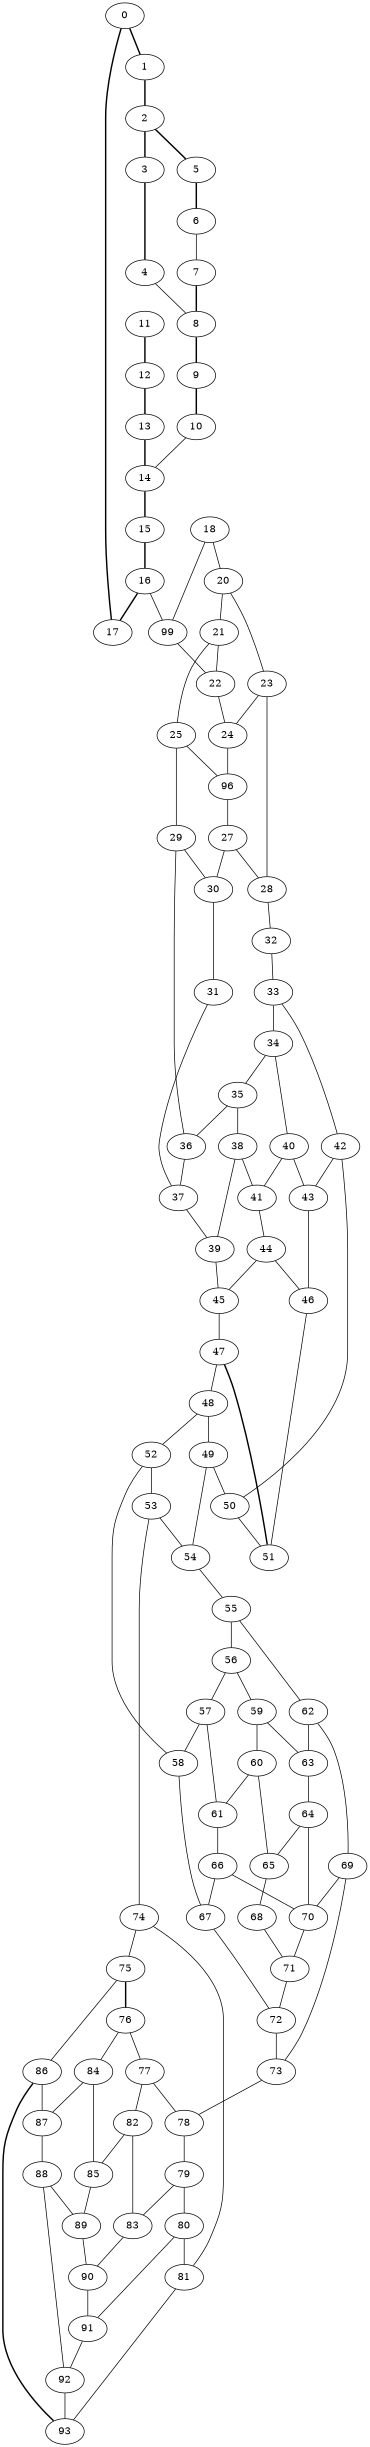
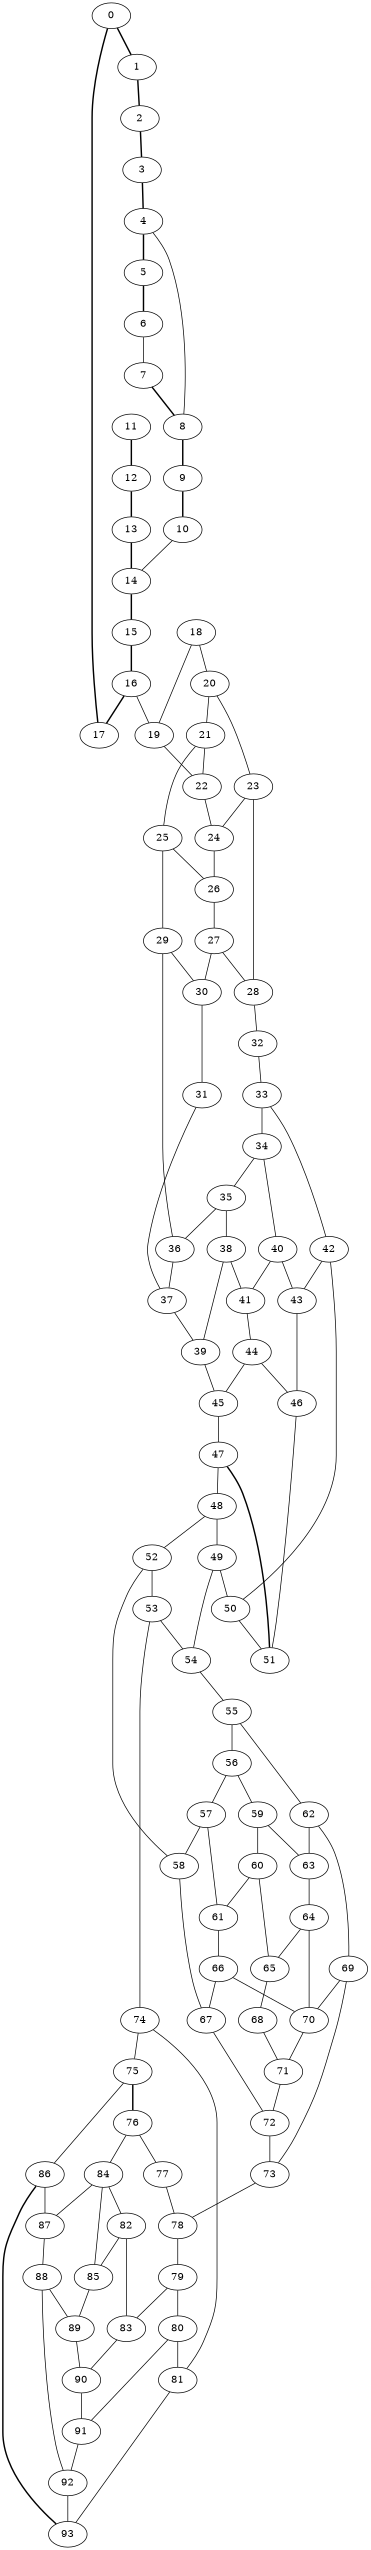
edge "2" -- "5": now "4" -- "5"
node "99": label "99" -> "19"
node "96": label "96" -> "26"
edge "77" -- "82": now "84" -- "82"
